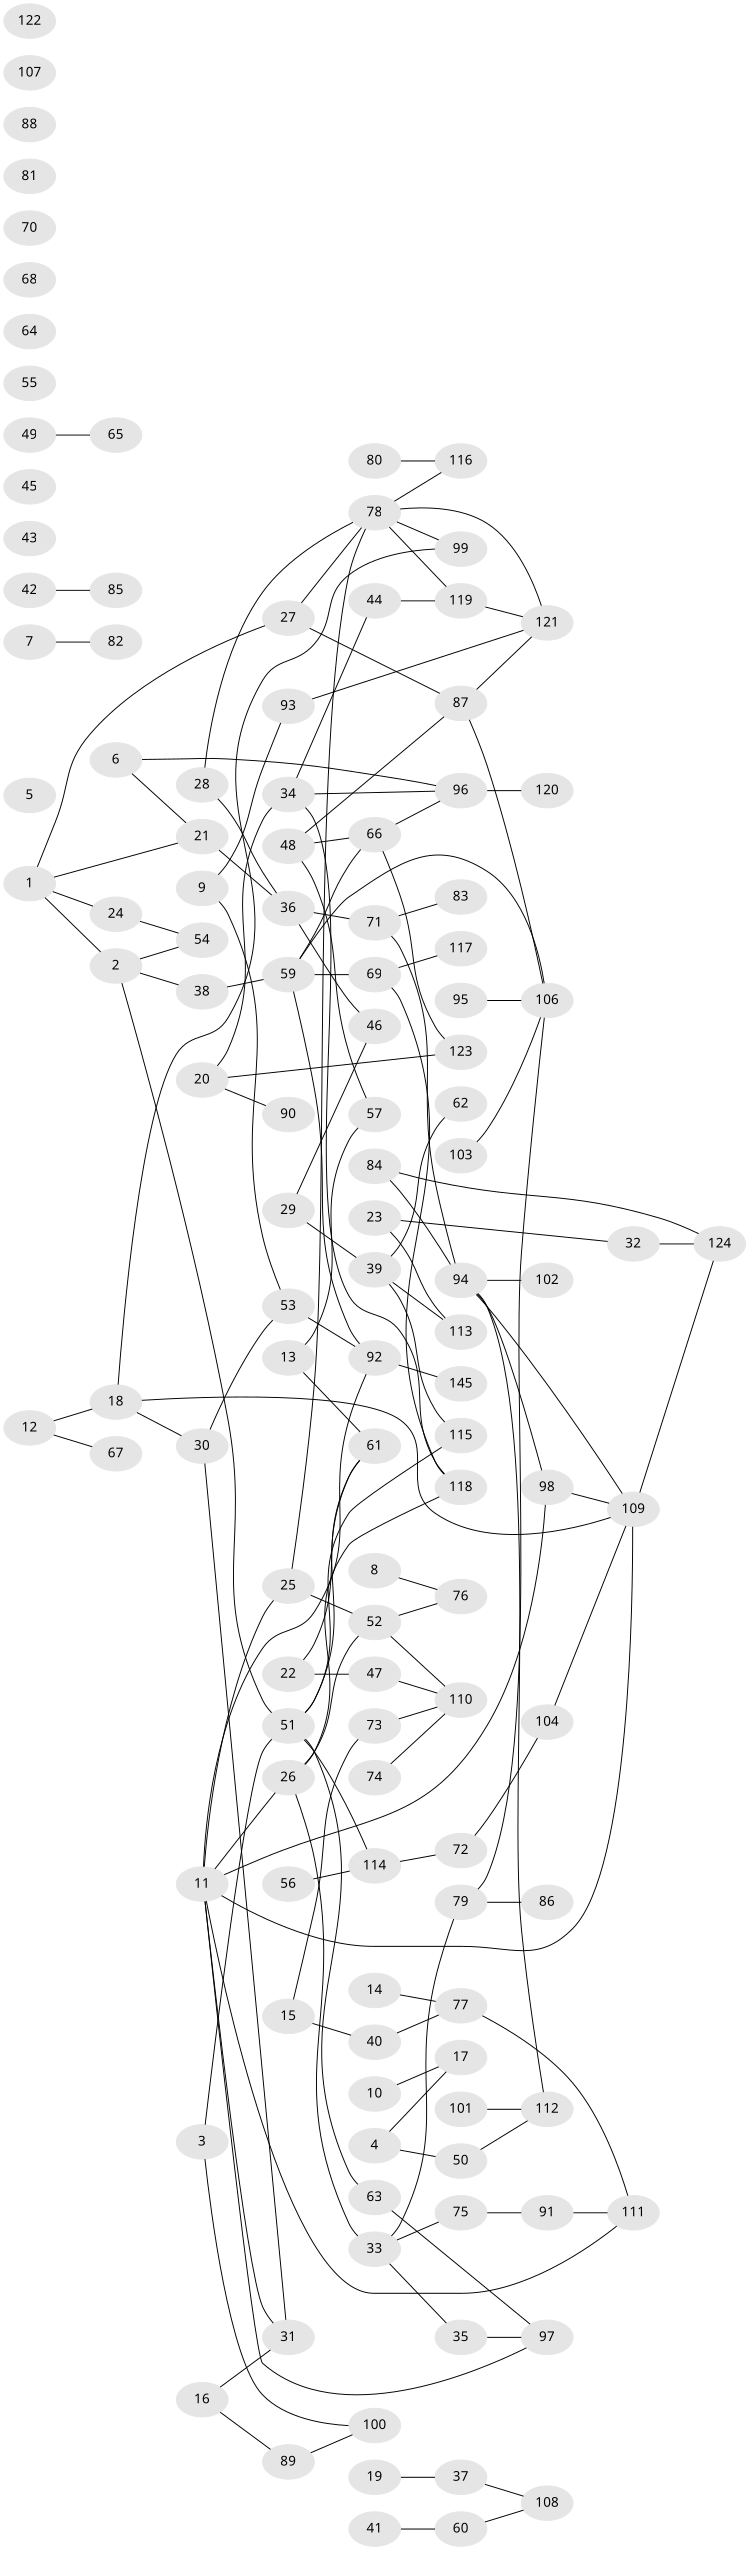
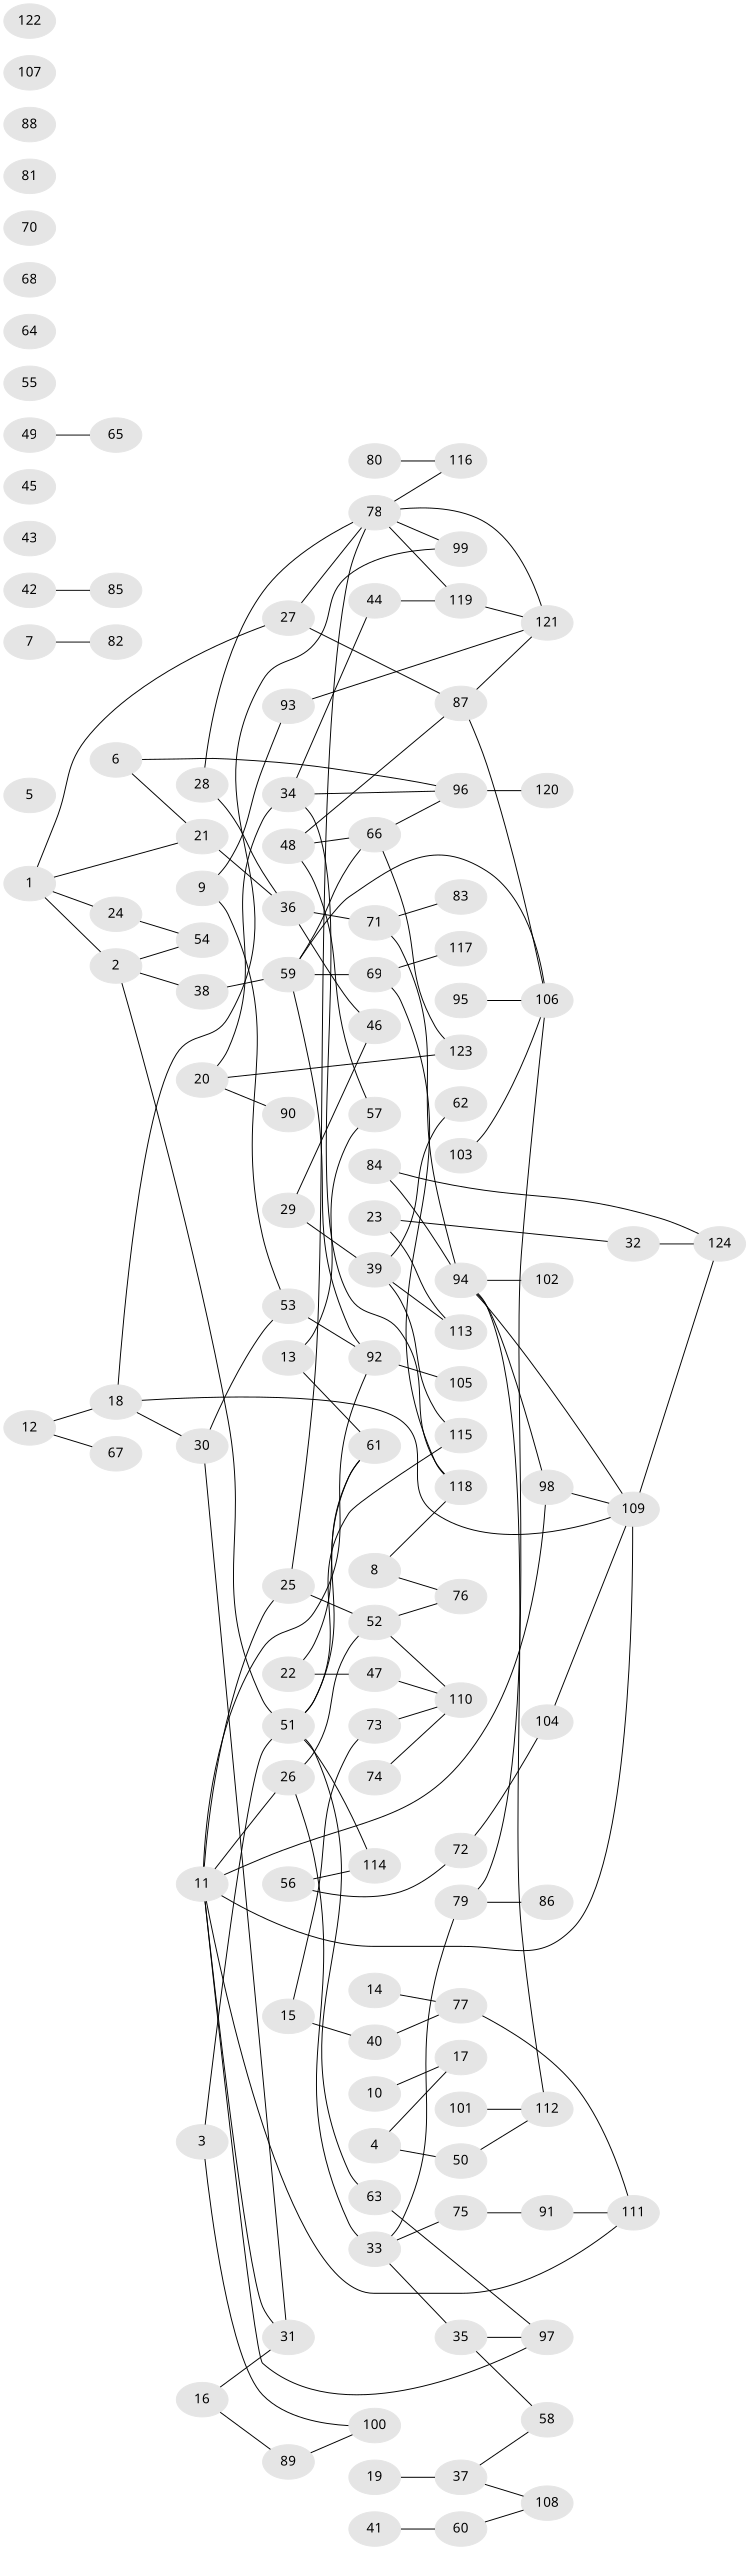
node "145": label "145" -> "105"
edge "118" -- "26": now "118" -- "8"
edge "72" -- "114": now "72" -- "56"
node "58": added
